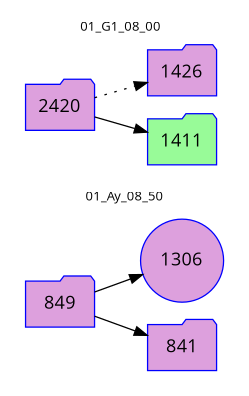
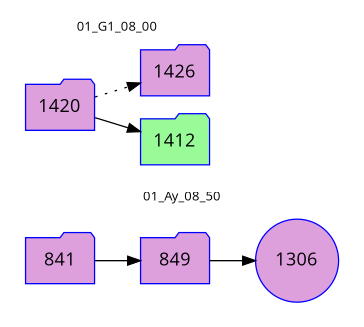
node "2420": label "2420" -> "1420"
node "1411": label "1411" -> "1412"
edge "849" -> "841": reversed
